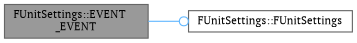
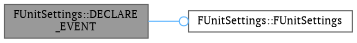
node "FUnitSettings::EVENT _EVENT": label "FUnitSettings::EVENT _EVENT" -> "FUnitSettings::DECLARE _EVENT"
